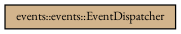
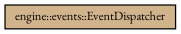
node "events::events::EventDispatcher": label "events::events::EventDispatcher" -> "engine::events::EventDispatcher"
